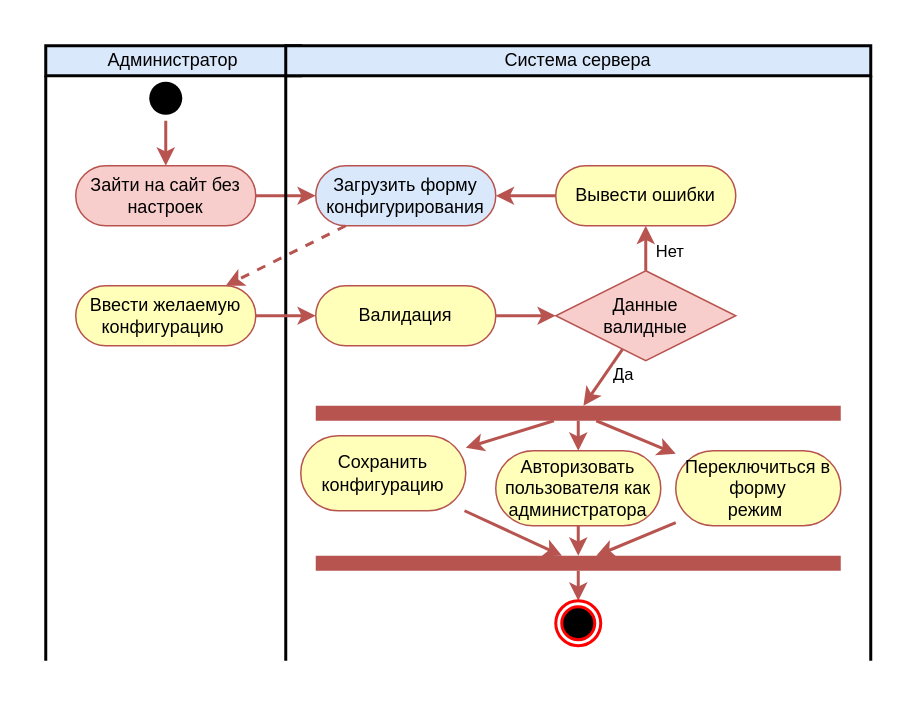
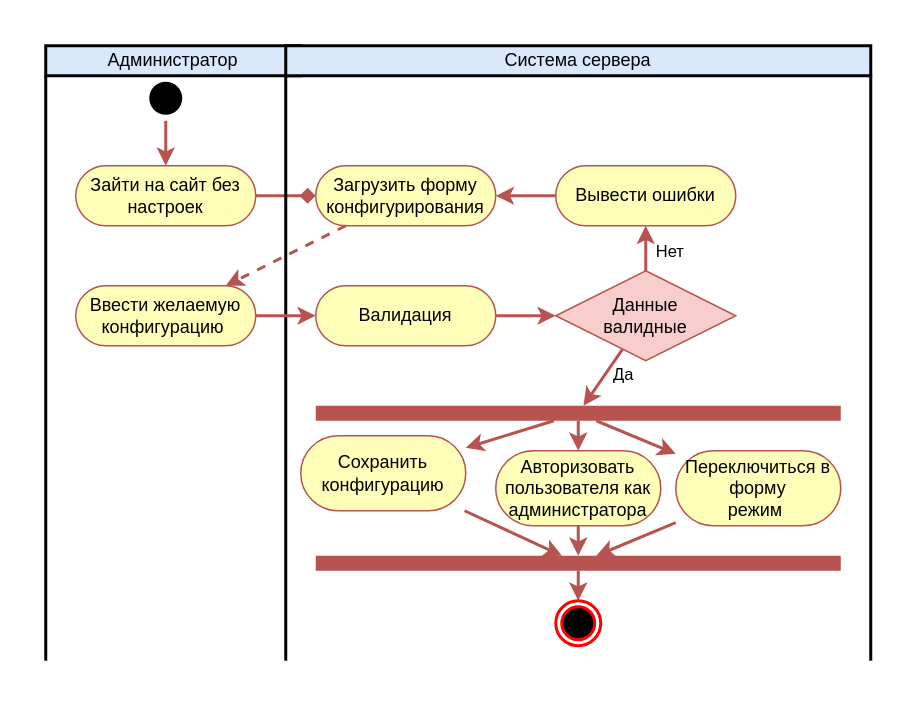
node "Зайти на сайт без настроек": fillcolor #f8cecc -> #ffffb9
edge "Зайти на сайт без настроек" -> "Загрузить форму конфигурирования": arrowhead classic -> diamond
node "Загрузить форму конфигурирования": fillcolor #dae8fc -> #ffffb9
